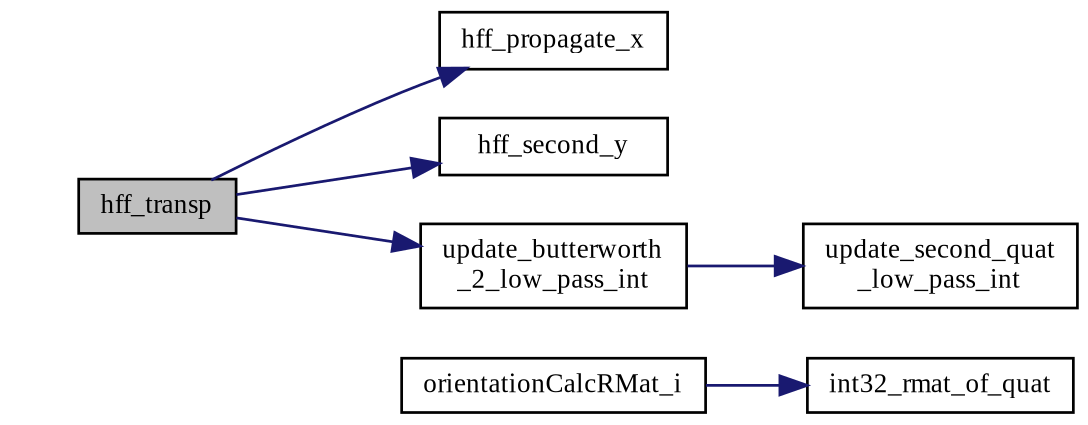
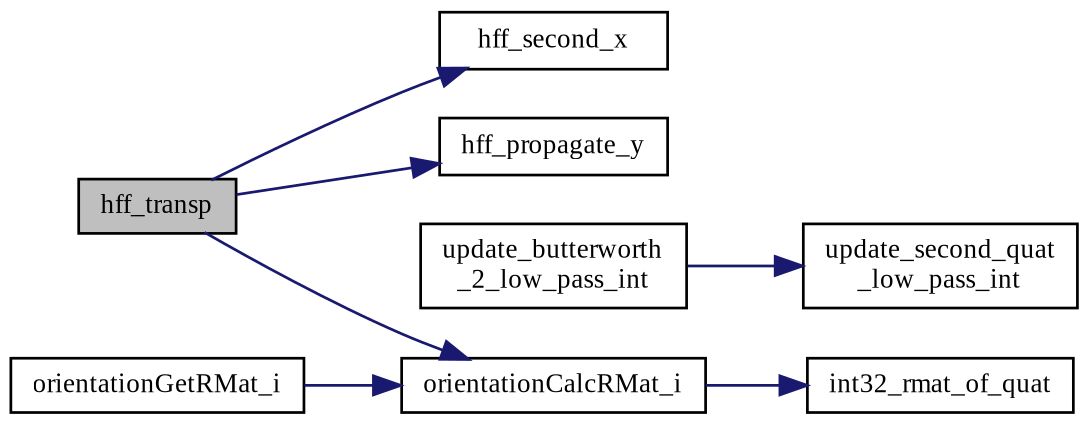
node "hff_propagate_x": label "hff_propagate_x" -> "hff_second_x"
node "hff_second_y": label "hff_second_y" -> "hff_propagate_y"
edge "hff_transp" -> "update_butterworth _2_low_pass_int": now "hff_transp" -> "orientationCalcRMat_i"
node "orientationGetRMat_i": added
